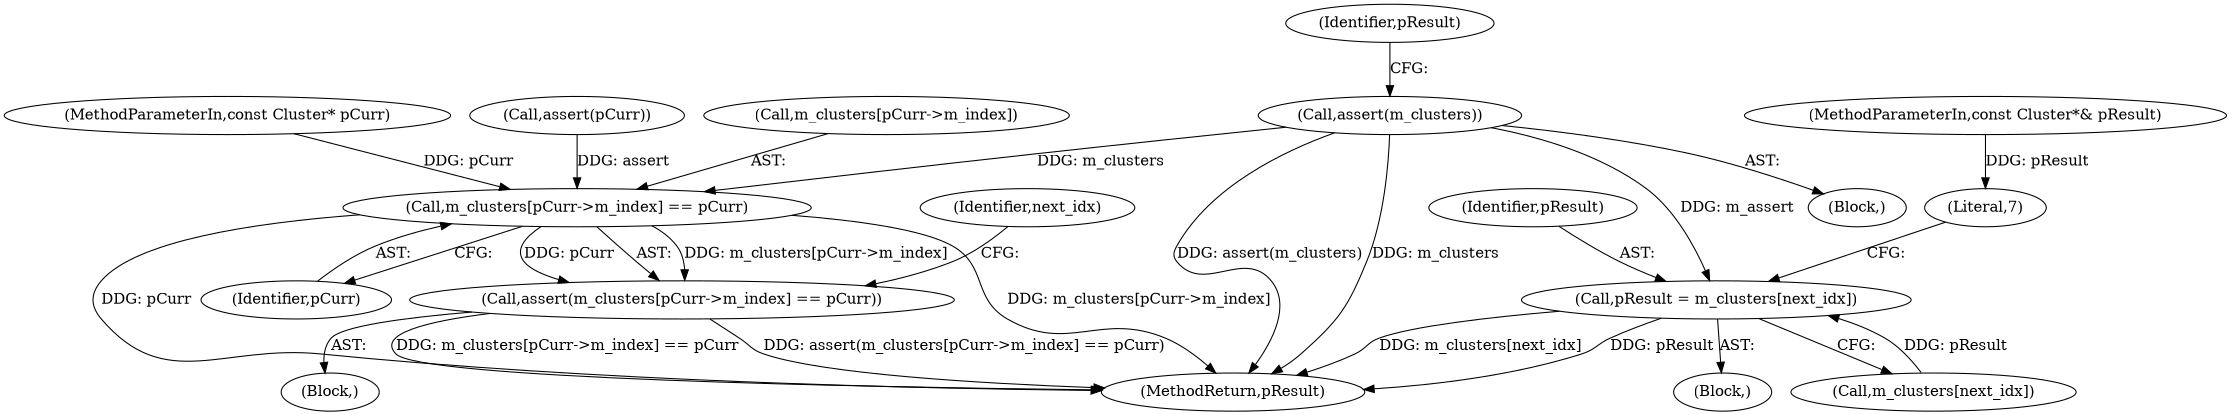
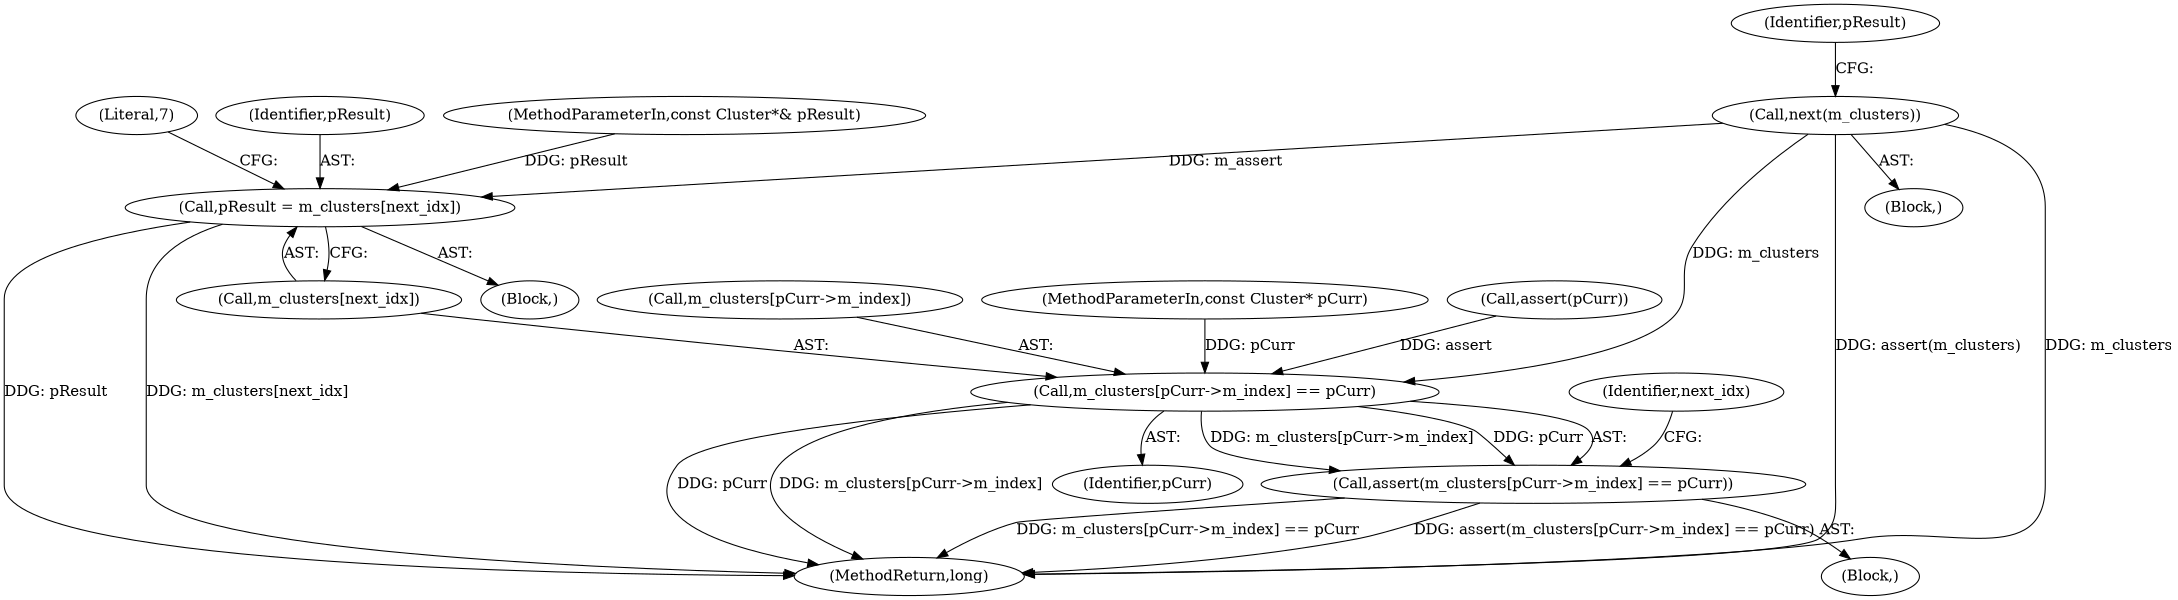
node "(Call,assert(m_clusters))": label "(Call,assert(m_clusters))" -> "(Call,next(m_clusters))"
edge "(MethodParameterIn,const Cluster*& pResult)" -> "(Literal,7)": now "(MethodParameterIn,const Cluster*& pResult)" -> "(Call,pResult = m_clusters[next_idx])"
edge "(Identifier,pCurr)" -> "(Call,m_clusters[pCurr->m_index] == pCurr)": now "(Call,m_clusters[next_idx])" -> "(Call,m_clusters[pCurr->m_index] == pCurr)"
edge "(Call,m_clusters[pCurr->m_index] == pCurr)" -> "(Identifier,pCurr)": label "CFG: " -> "AST: "
edge "(Call,m_clusters[next_idx])" -> "(Call,pResult = m_clusters[next_idx])": label "DDG: pResult" -> "AST: "
node "(MethodReturn,pResult)": label "(MethodReturn,pResult)" -> "(MethodReturn,long)"
